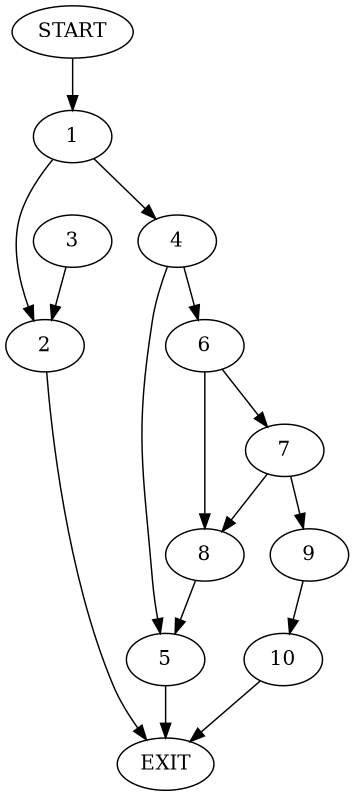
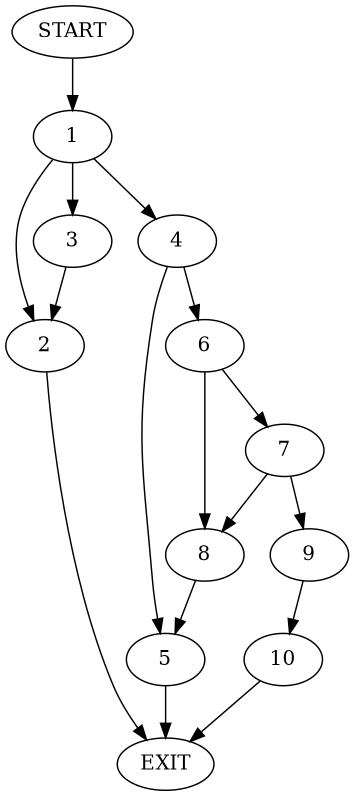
edge "1" -> "3": added
